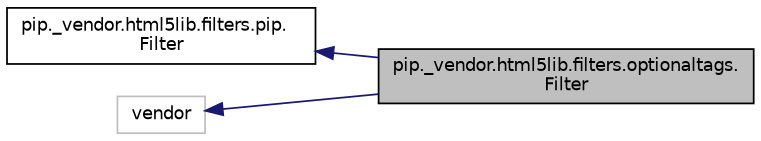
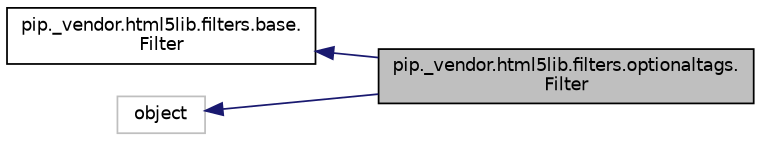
node "pip._vendor.html5lib.filters.pip. Filter": label "pip._vendor.html5lib.filters.pip. Filter" -> "pip._vendor.html5lib.filters.base. Filter"
node "vendor": label "vendor" -> "object"
